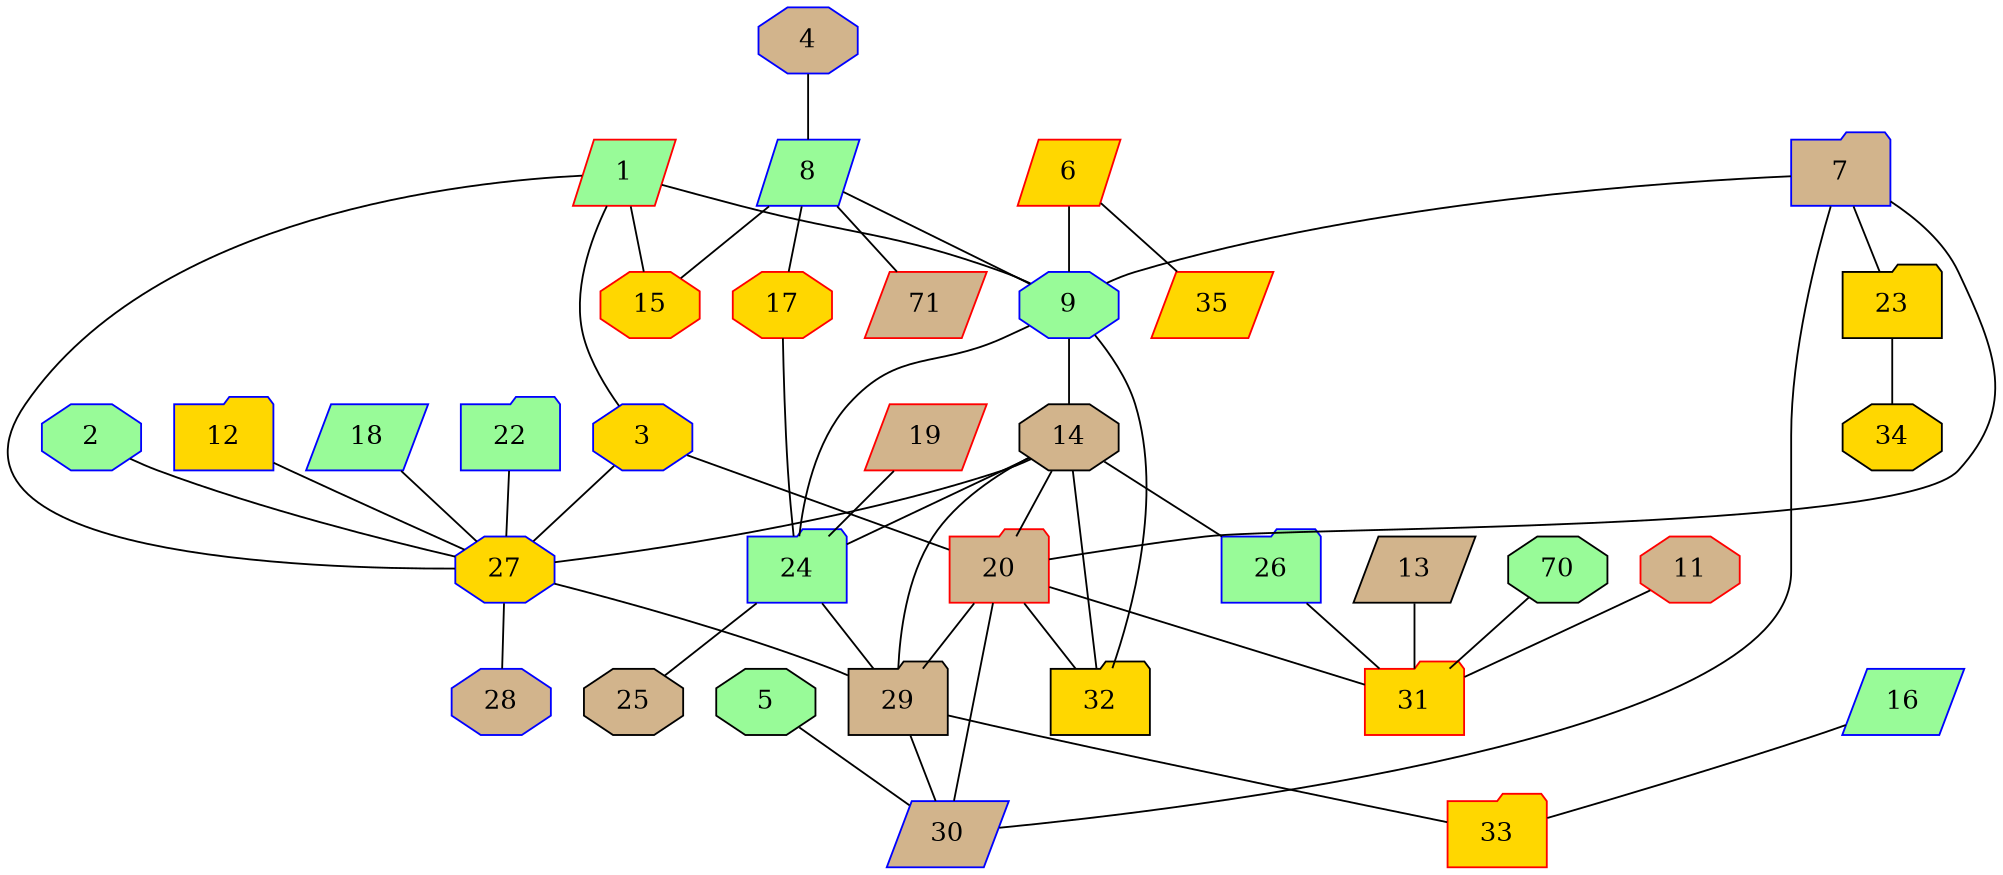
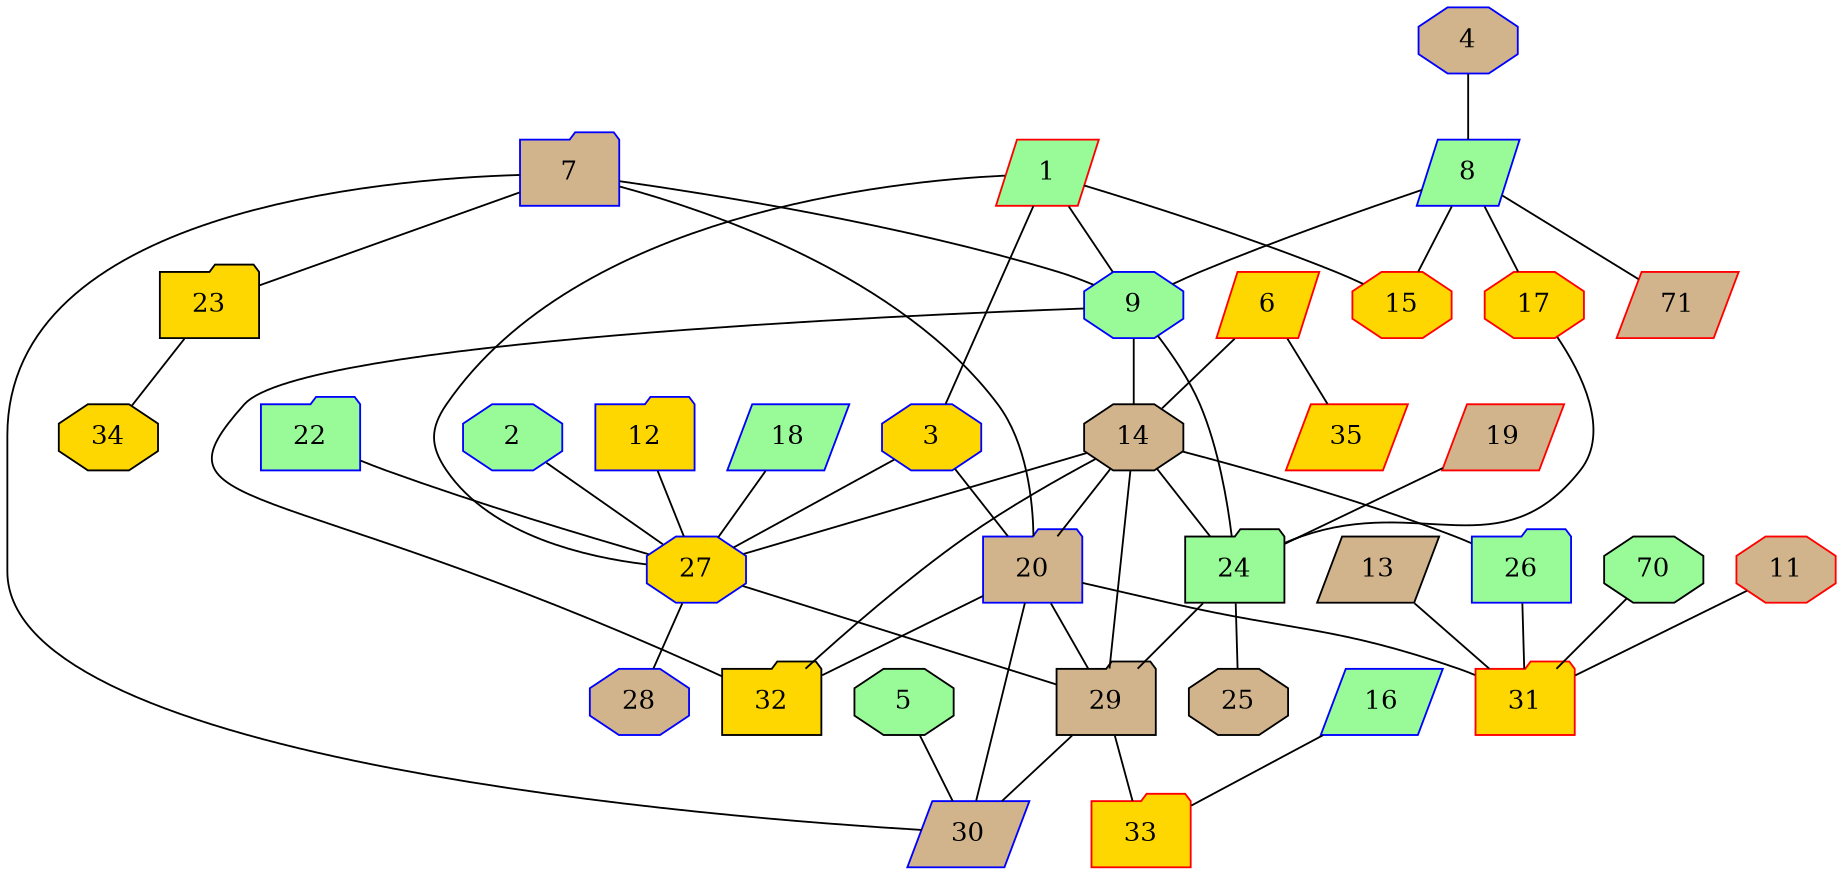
edge "6" -- "9": now "6" -- "14"
node "24": color blue -> black
node "20": color red -> blue
